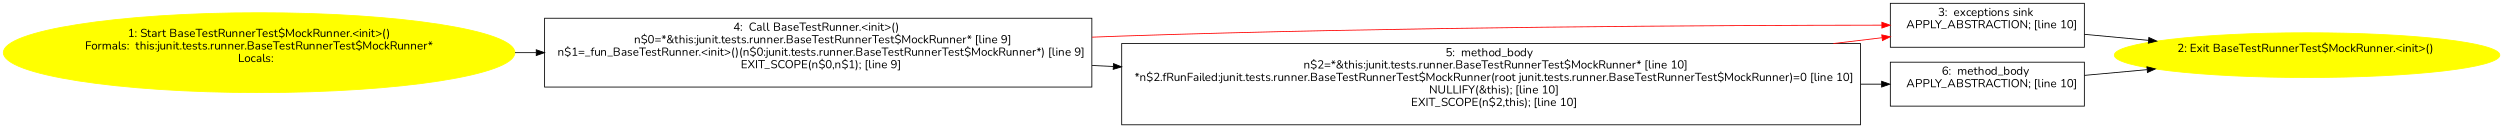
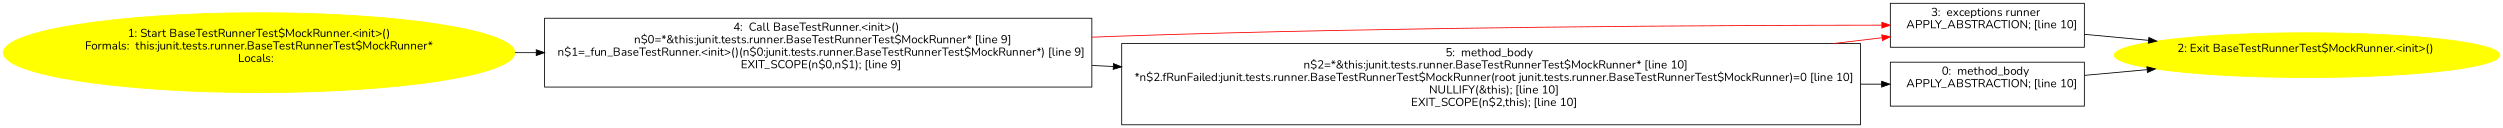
node "3:  exceptions sink APPLY_ABSTRACTION; [line 10]": label "3:  exceptions sink APPLY_ABSTRACTION; [line 10]" -> "3:  exceptions runner APPLY_ABSTRACTION; [line 10]"
node "6:  method_body APPLY_ABSTRACTION; [line 10]": label "6:  method_body APPLY_ABSTRACTION; [line 10]" -> "0:  method_body APPLY_ABSTRACTION; [line 10]"
